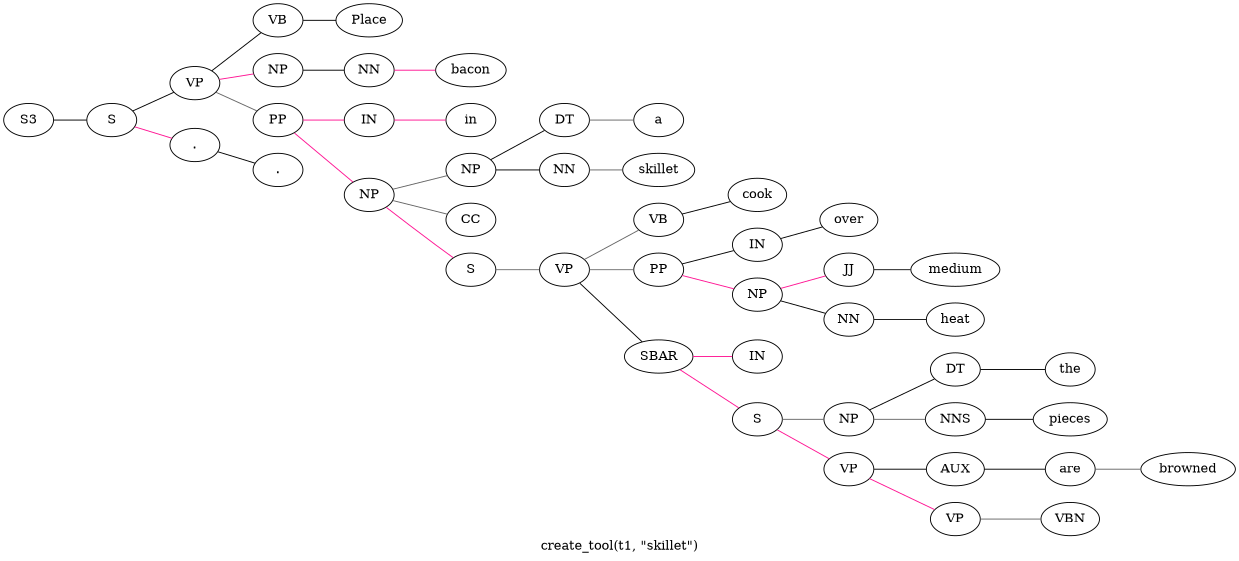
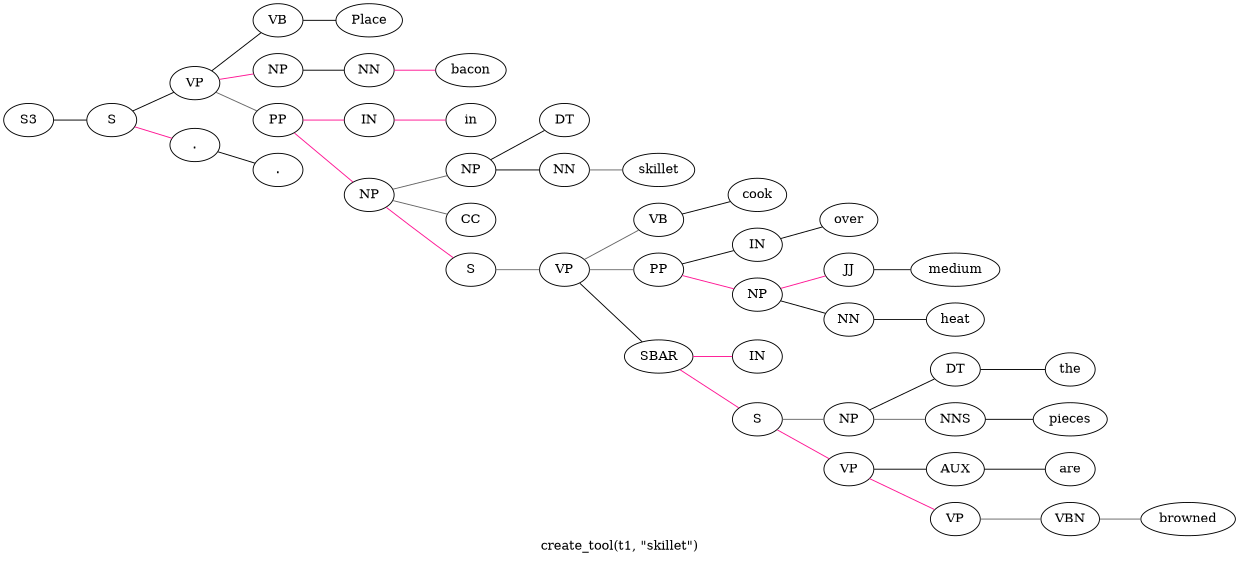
node "a": removed
edge "are" -- "browned": now "VBN" -- "browned"
